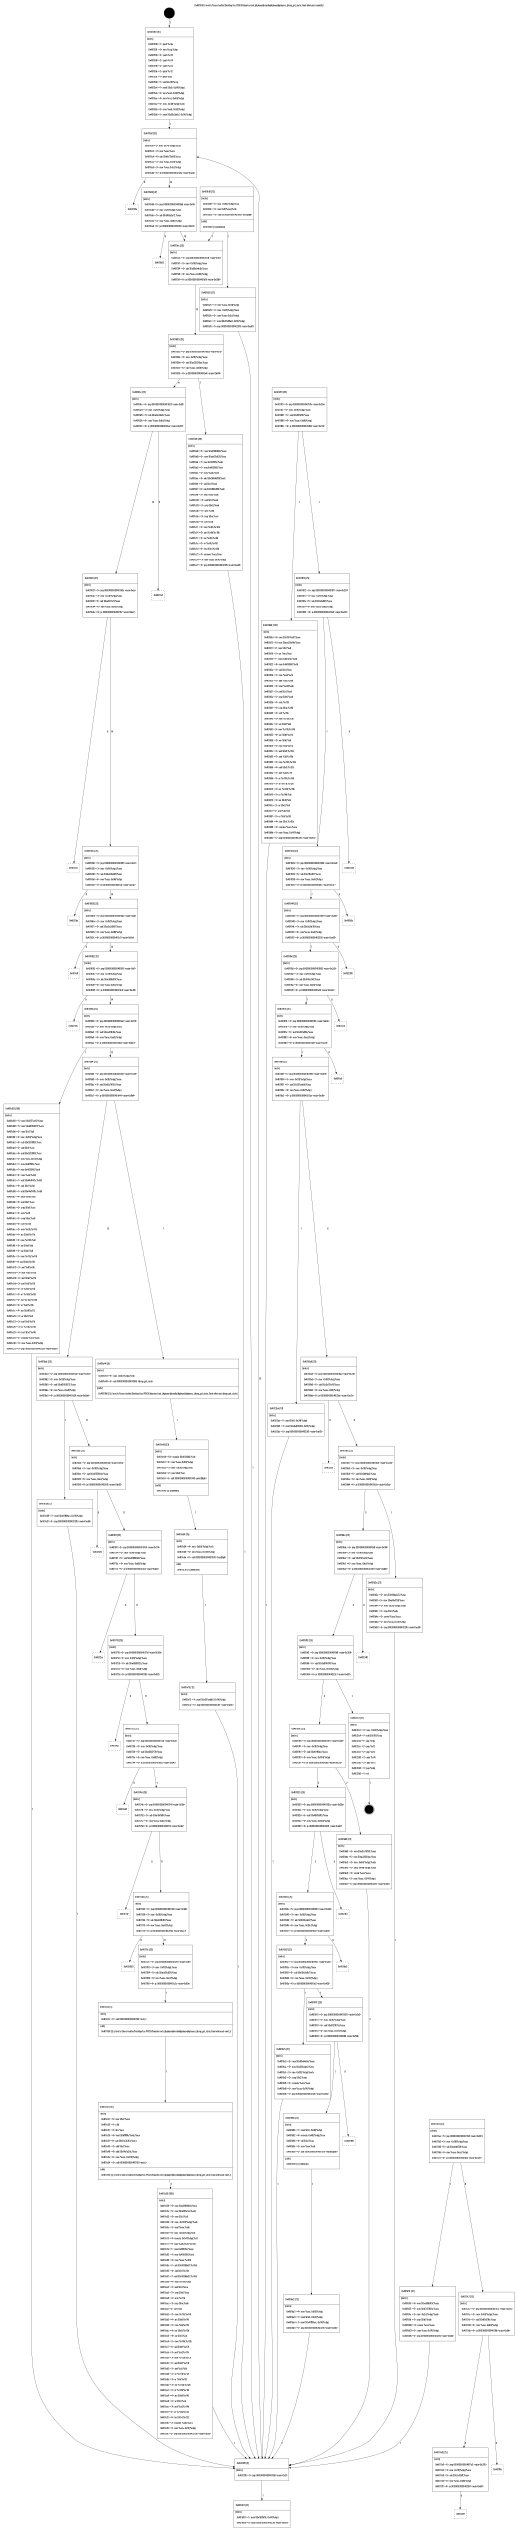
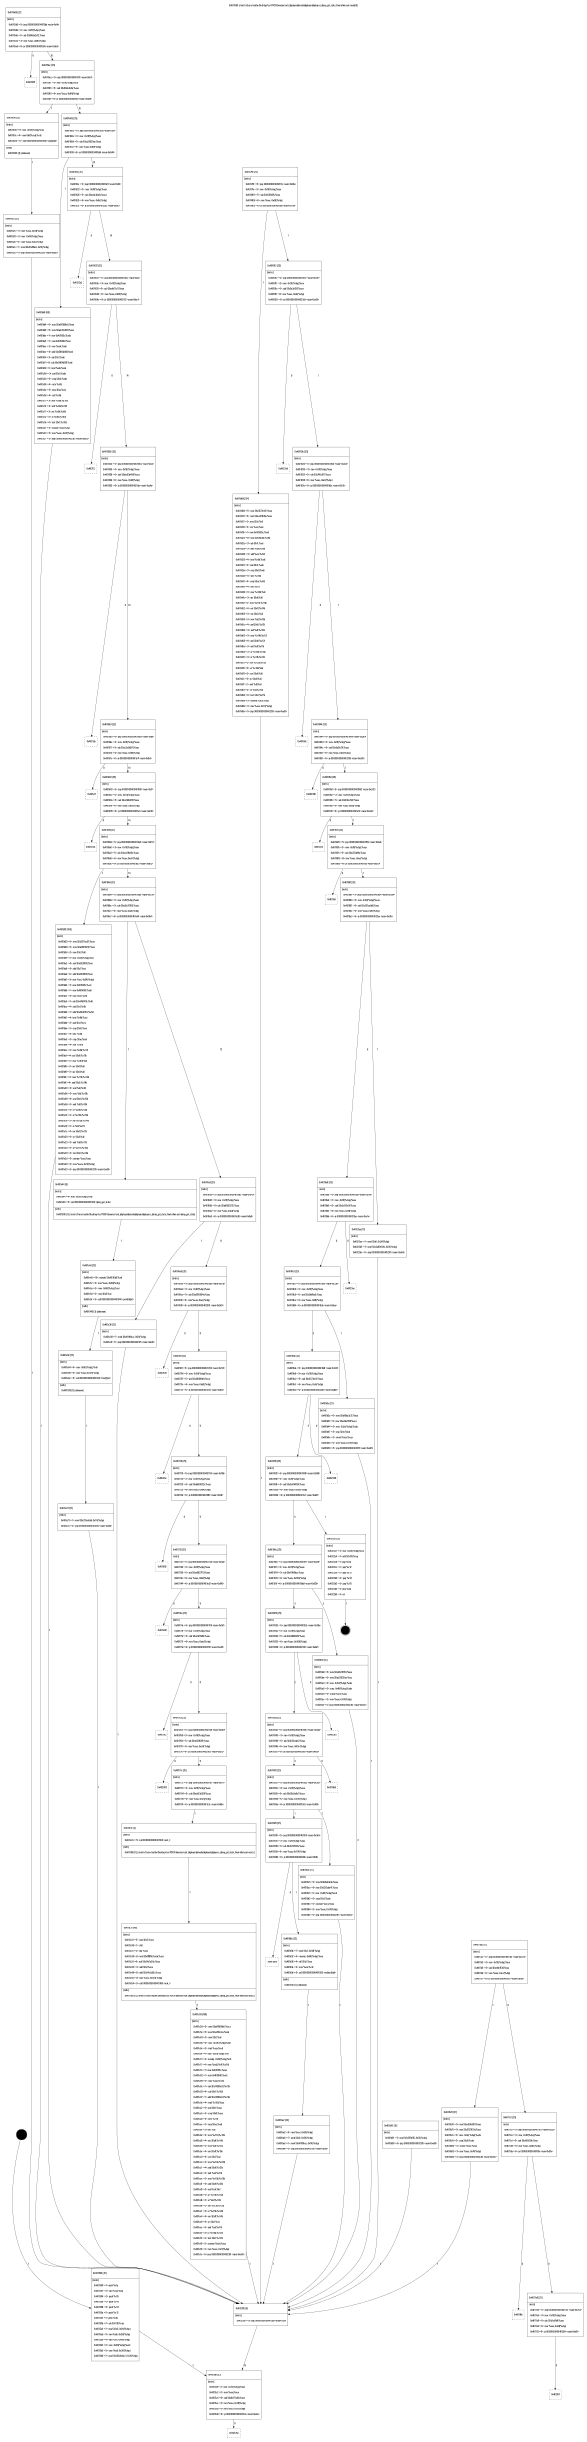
edge "0x4015bf [23]" -> "0x4015d6 [22]": removed, label "16"
edge "0x401b18 [13]" -> "0x4015ec [25]": reversed
edge "0x4023f5 [5]" -> "0x401d01 [12]": reversed
